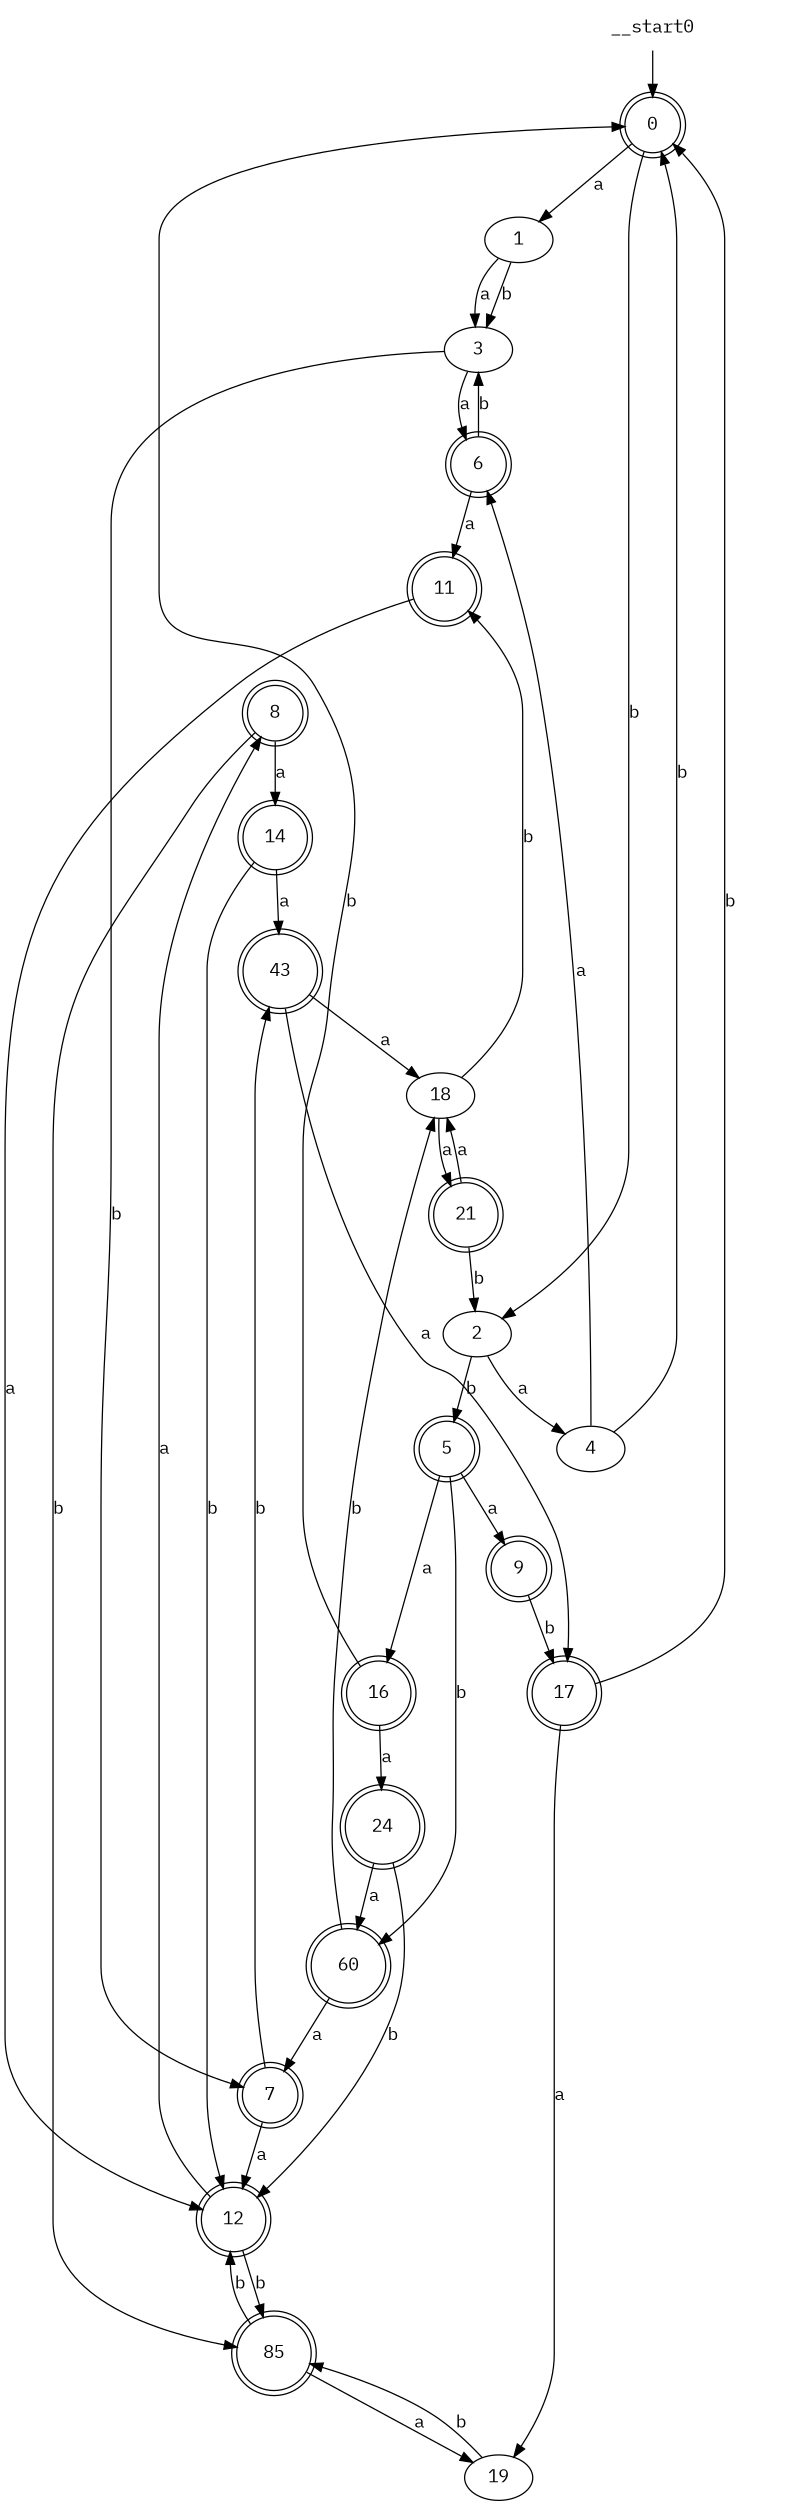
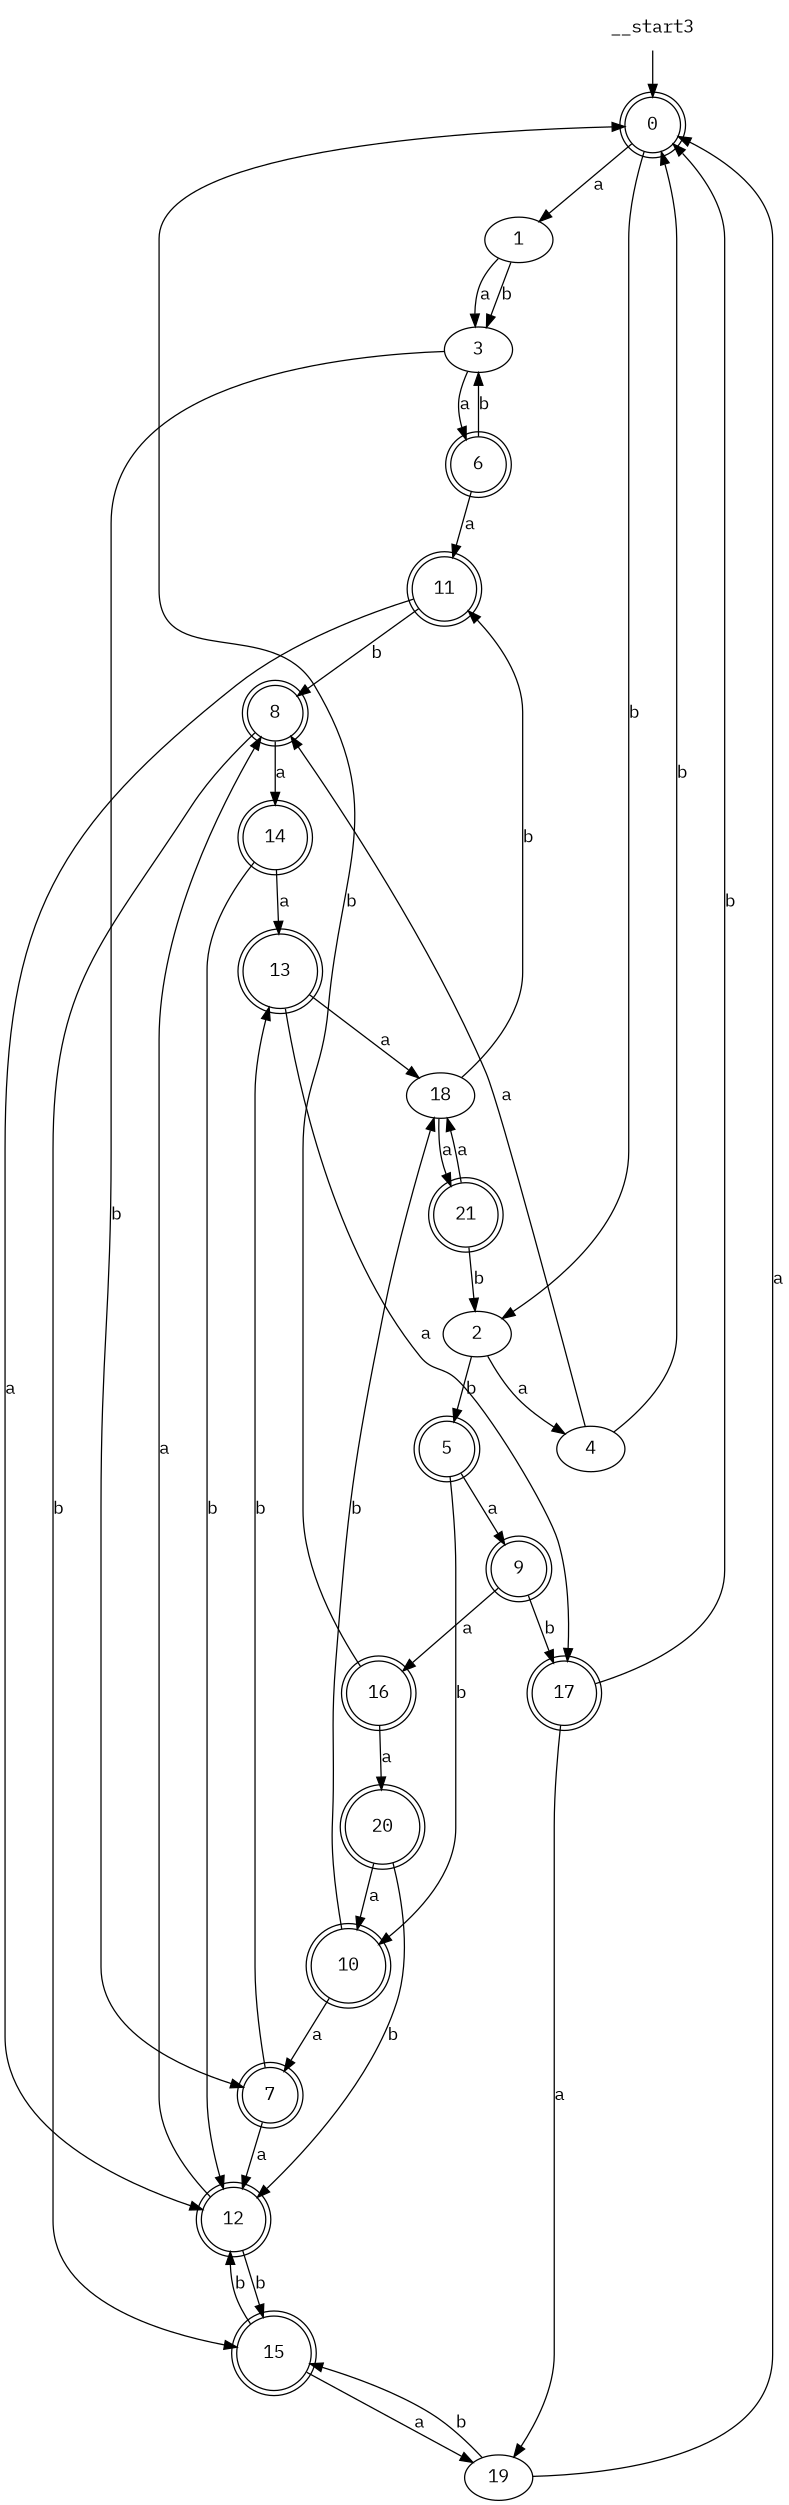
node "__start0": label "__start0" -> "__start3"
edge "11" -> "8": added, label "b"
edge "4" -> "6": now "4" -> "8"
node "43": label "43" -> "13"
edge "19" -> "0": added, label "a"
edge "5" -> "16": now "9" -> "16"
node "24": label "24" -> "20"
node "60": label "60" -> "10"
node "85": label "85" -> "15"
